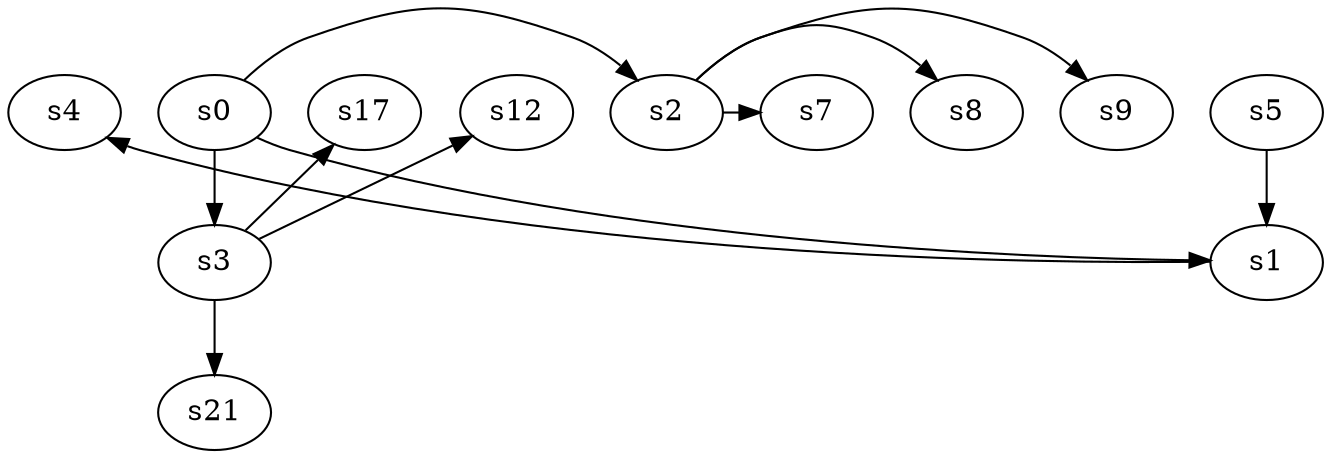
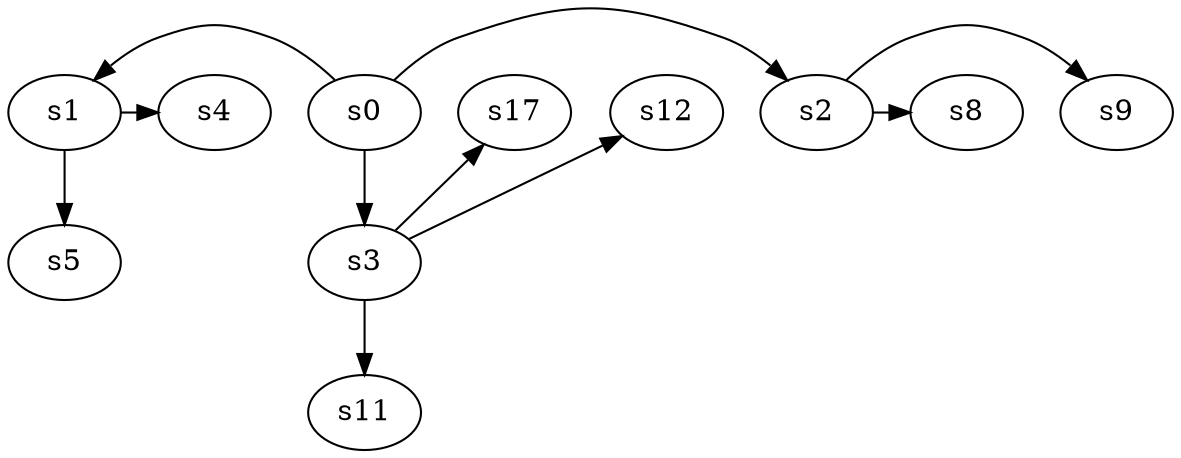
node "s7": removed
edge "s5" -> "s1": reversed
node "s21": label "s21" -> "s11"
